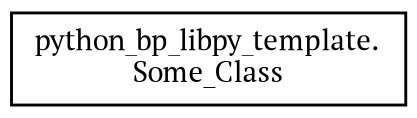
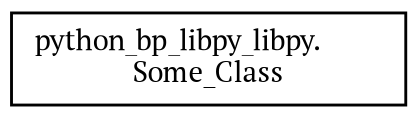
node "python_bp_libpy_template. Some_Class": label "python_bp_libpy_template. Some_Class" -> "python_bp_libpy_libpy. Some_Class"
